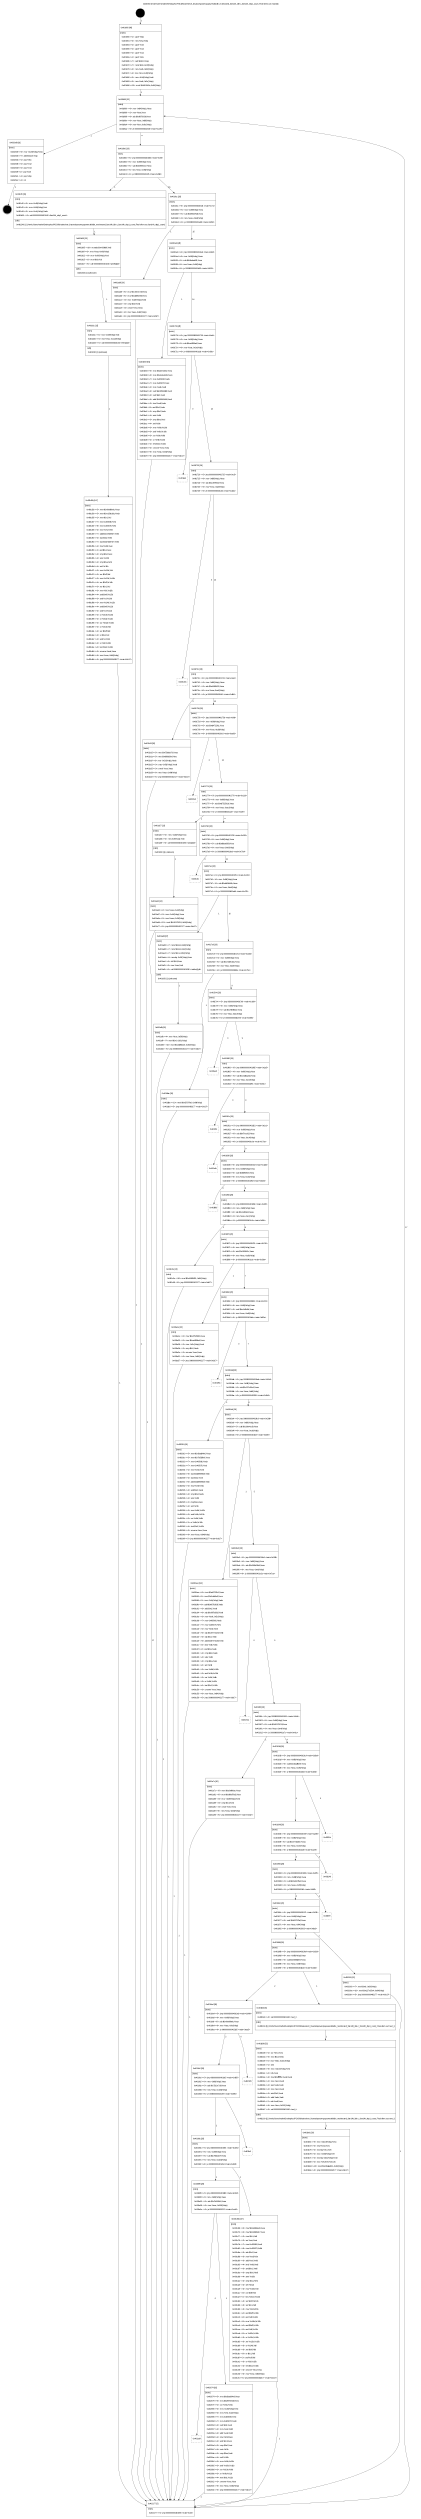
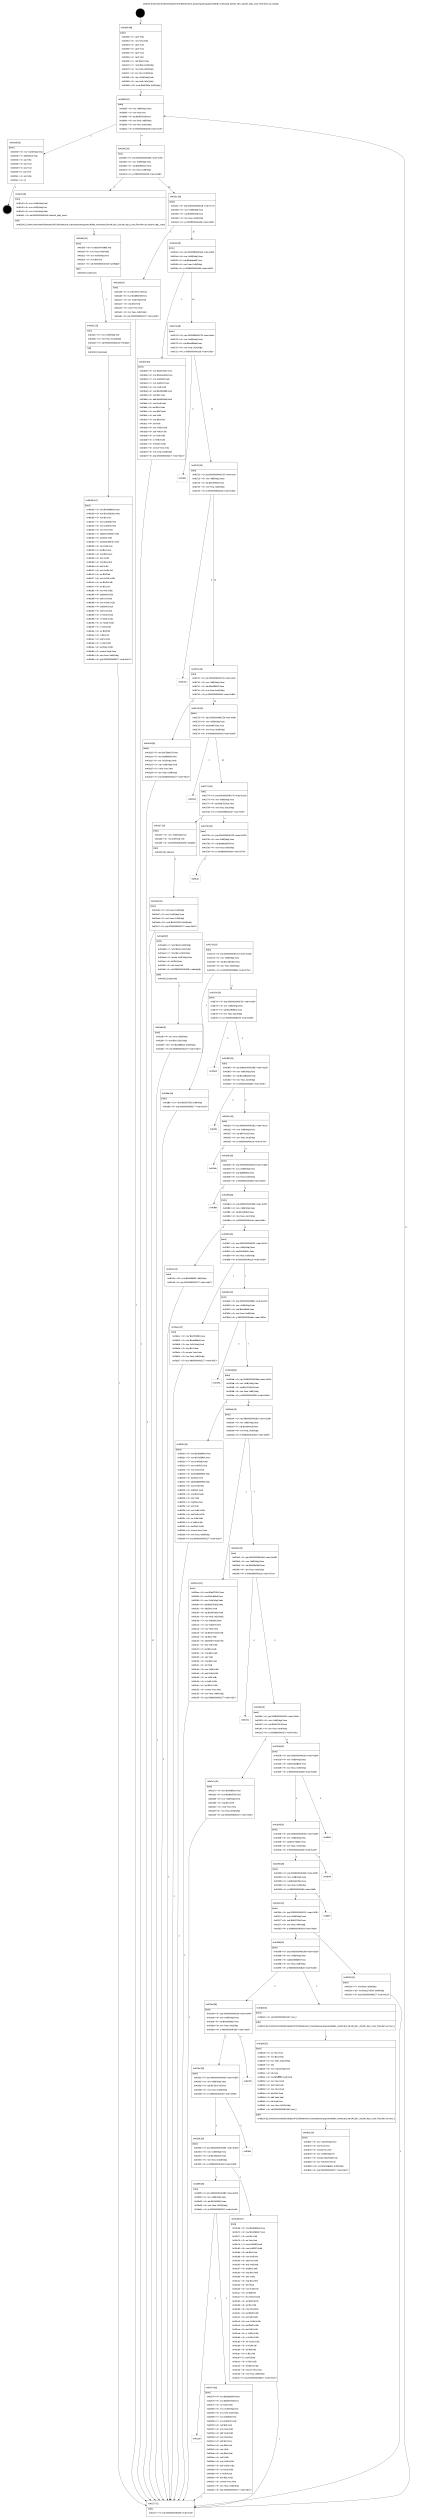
node "0x4017ac [28]": removed
